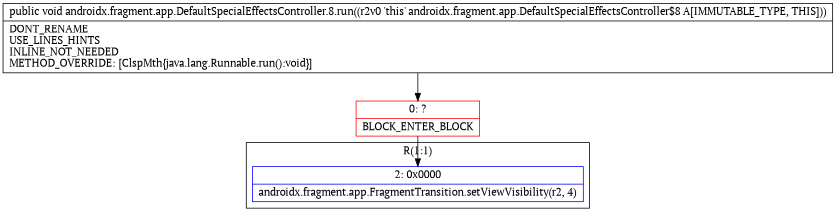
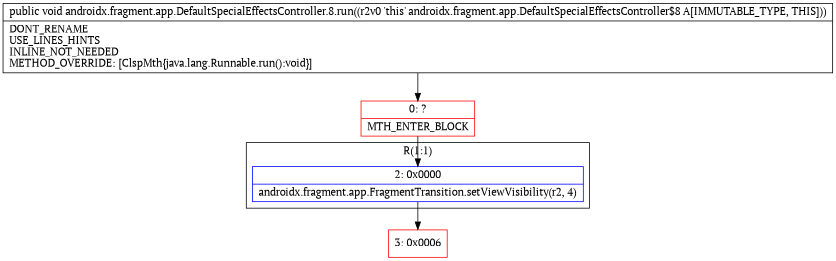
node "0: ?": text "BLOCK_ENTER_BLOCK" -> "MTH_ENTER_BLOCK"
node "3: 0x0006": added
